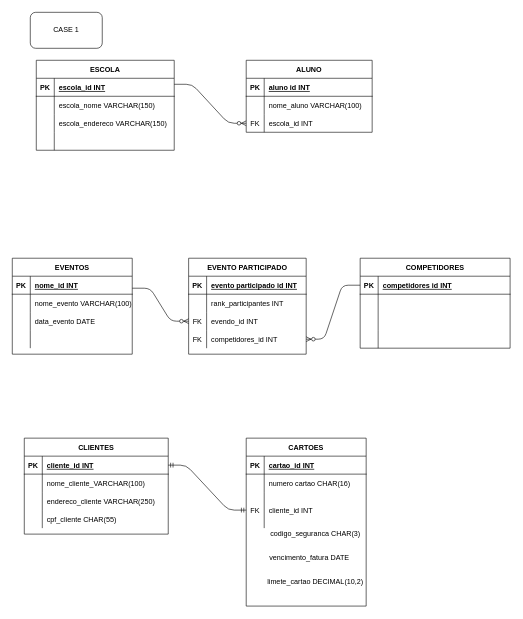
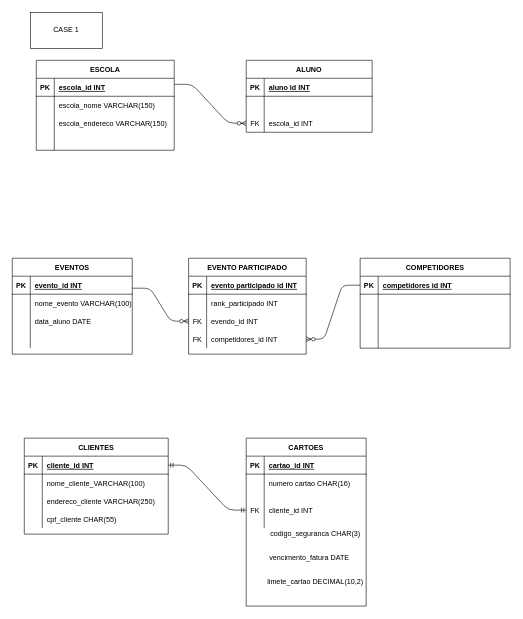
node "CASE 1": shape rounded rectangle -> rectangle
node "nome_aluno VARCHAR(100)": removed
node "nome_id INT": label "nome_id INT" -> "evento_id INT"
node "rank_participantes INT": label "rank_participantes INT" -> "rank_participado INT"
node "data_evento DATE": label "data_evento DATE" -> "data_aluno DATE"
